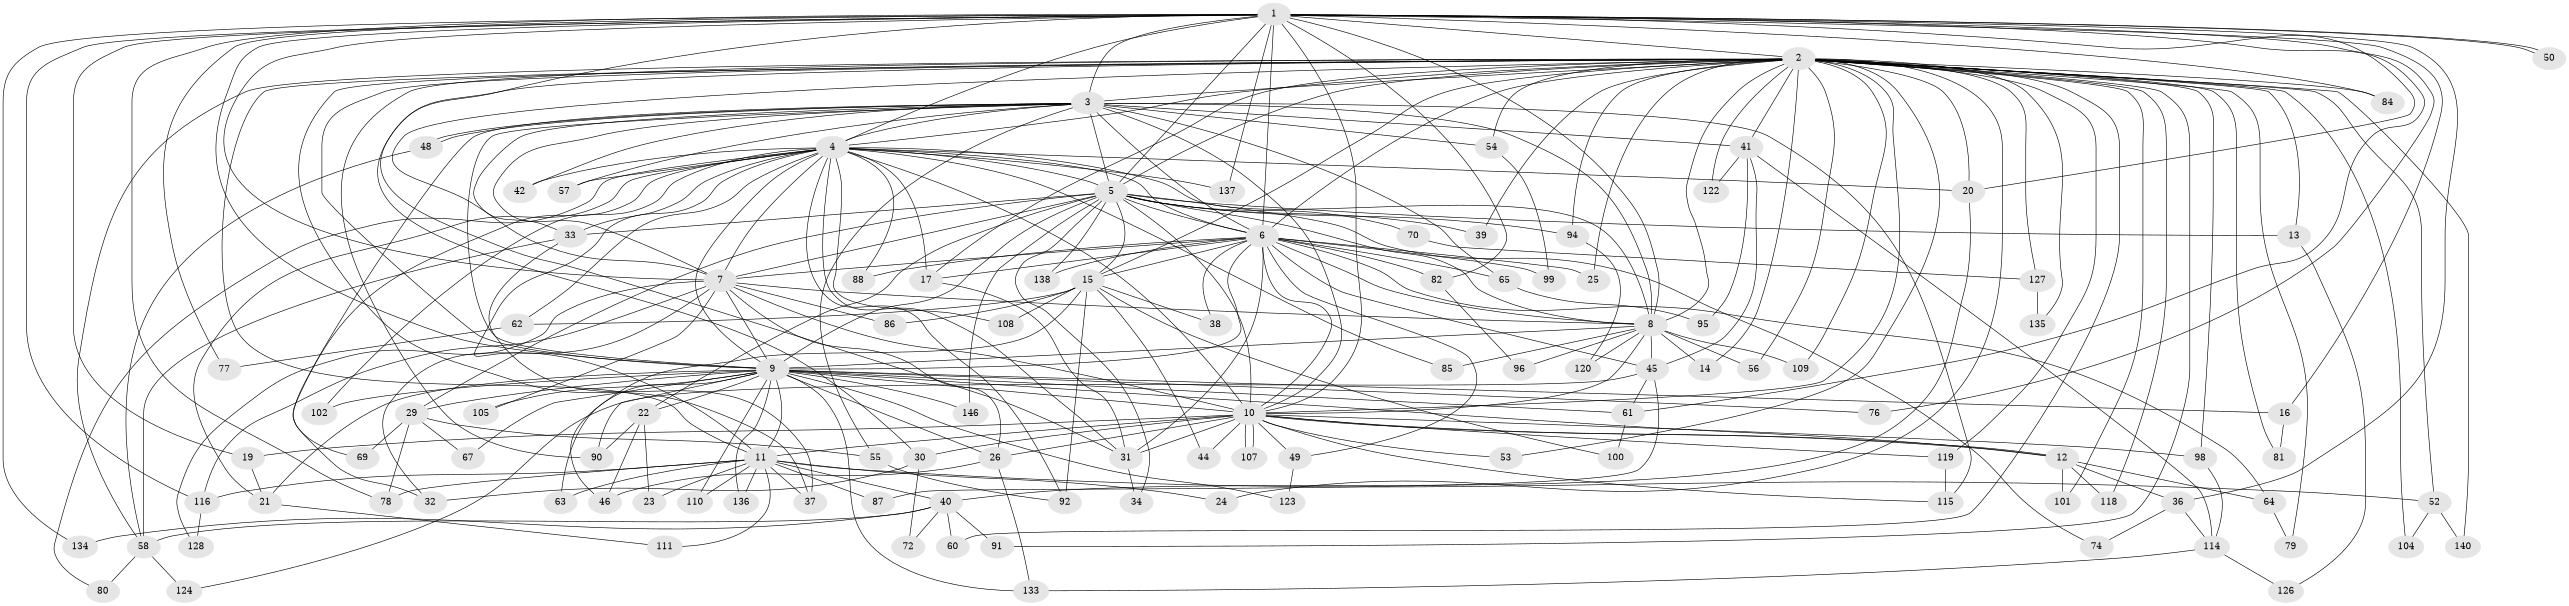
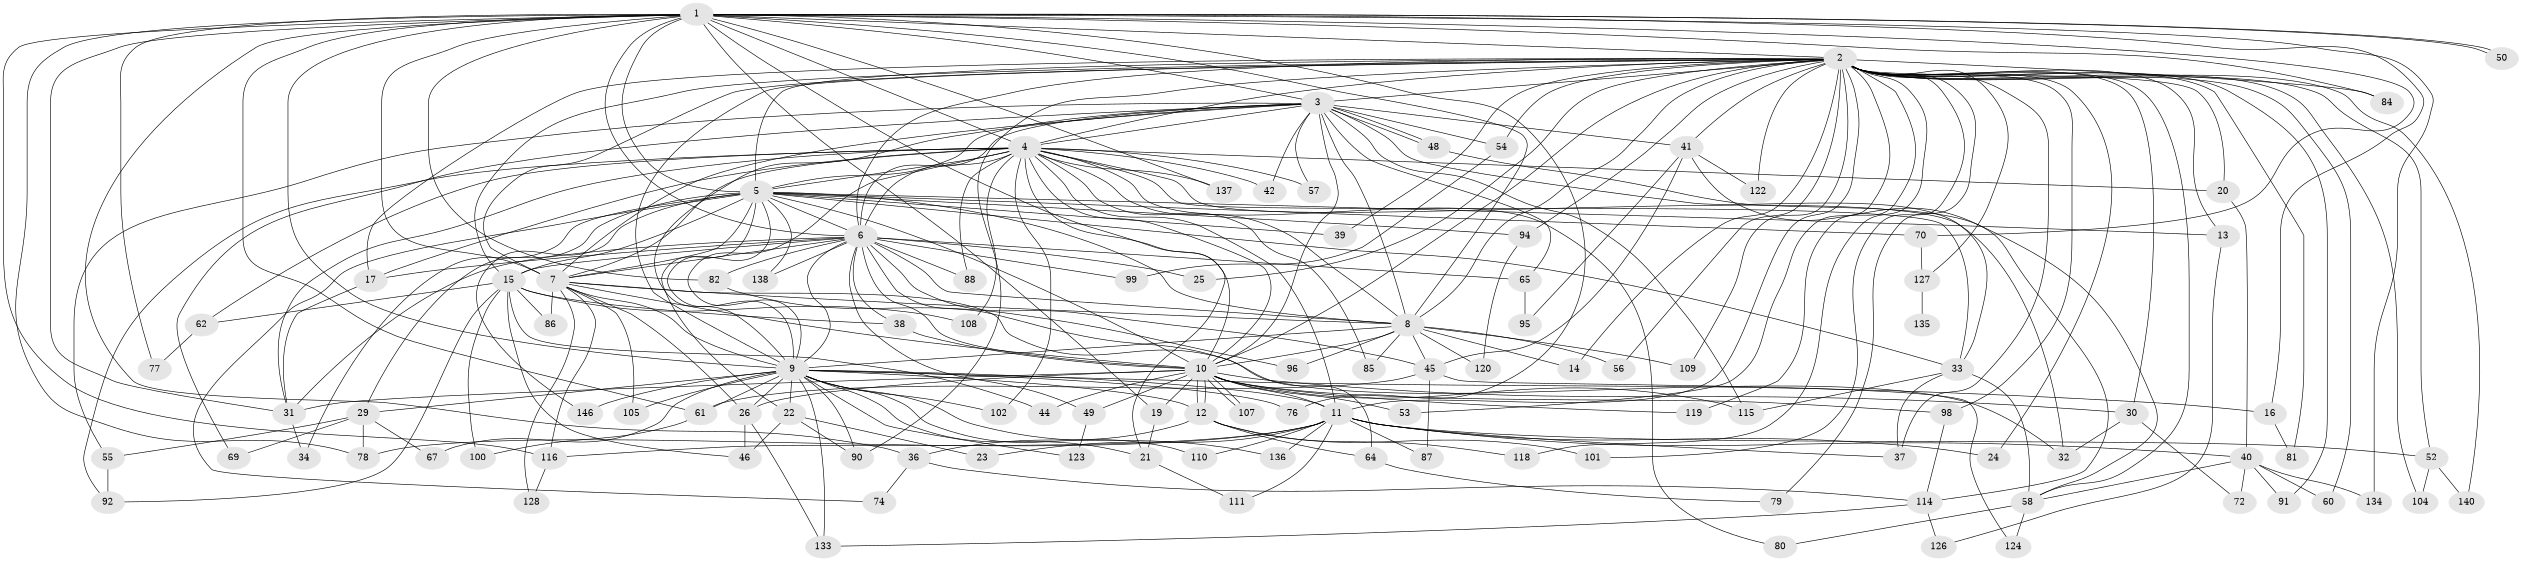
edge "1" -- "20": now "1" -- "70"
edge "2" -- "135": removed
edge "9" -- "10": now "38" -- "10"
edge "119" -- "115": now "33" -- "115"
node "63": removed
